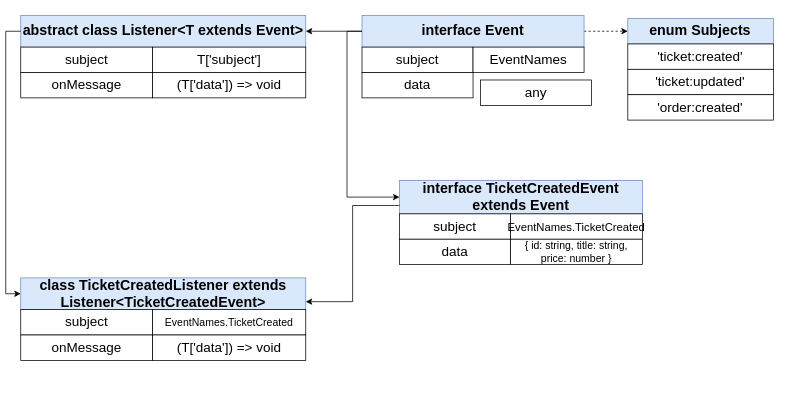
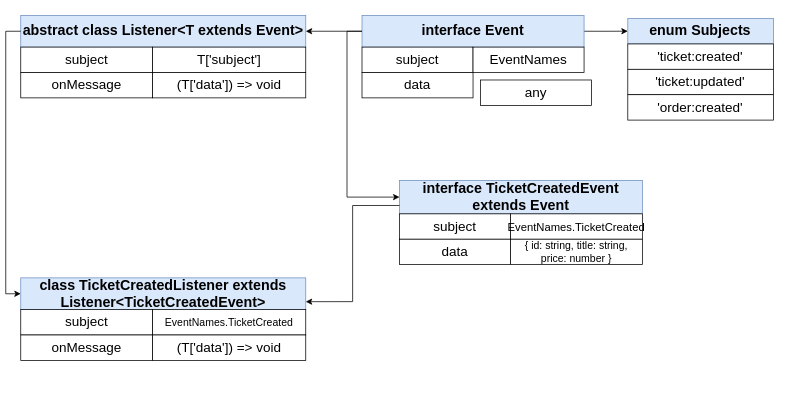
edge "interface Event" -> "enum Subjects": style dashed -> solid
